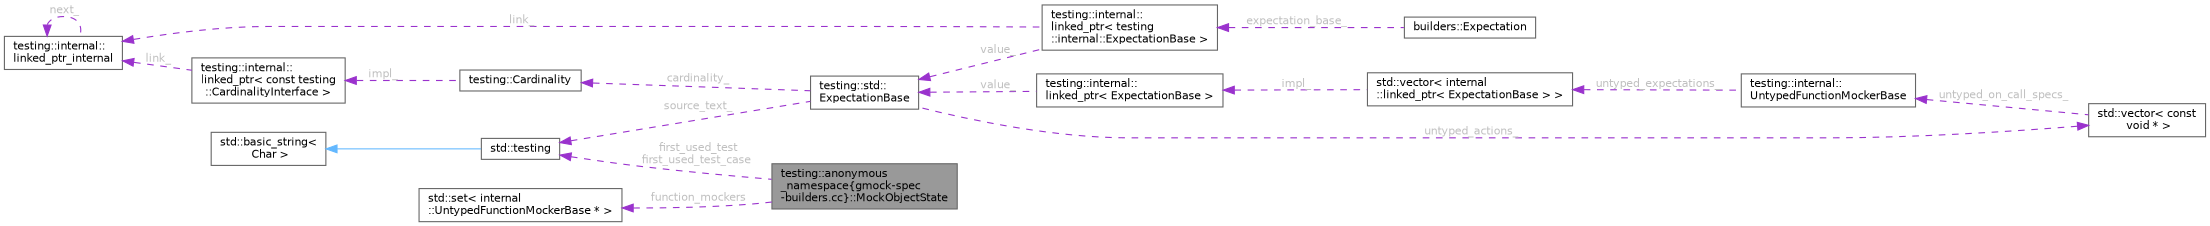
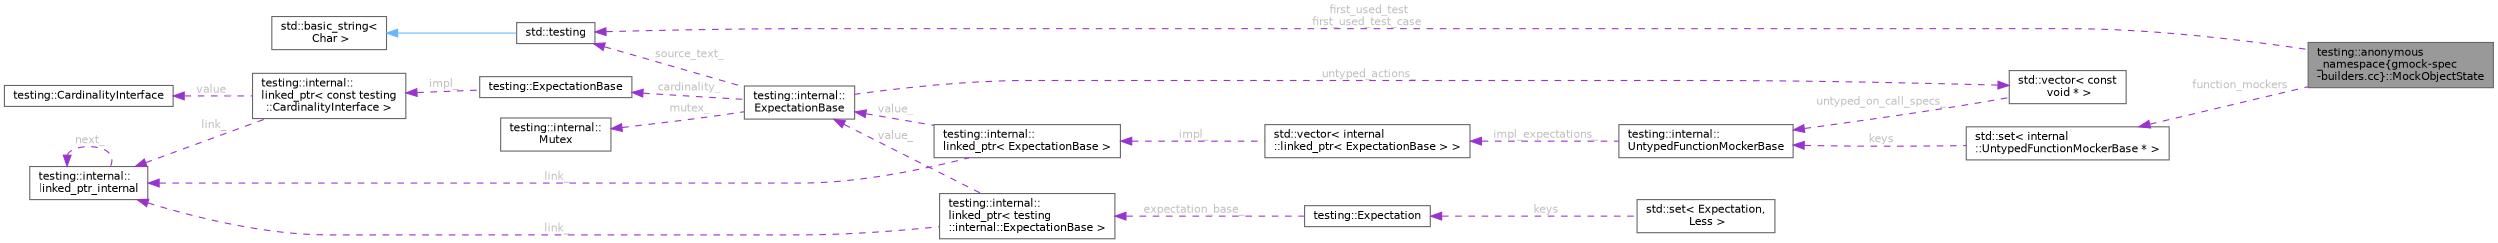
node "builders::Expectation": label "builders::Expectation" -> "testing::Expectation"
node "testing::Cardinality": label "testing::Cardinality" -> "testing::ExpectationBase"
edge "testing::internal:: UntypedFunctionMockerBase" -> "std::vector< internal ::linked_ptr< ExpectationBase > >": label " untyped_expectations_" -> " impl_expectations_"
node "testing::std:: ExpectationBase": label "testing::std:: ExpectationBase" -> "testing::internal:: ExpectationBase"
node "testing::CardinalityInterface": added
node "testing::internal:: Mutex": added
edge "std::set< internal ::UntypedFunctionMockerBase * >" -> "testing::internal:: UntypedFunctionMockerBase": added, label "keys"
edge "testing::internal:: linked_ptr< ExpectationBase >" -> "testing::internal:: linked_ptr_internal": added, label "link_"
node "std::set< Expectation, Less >": added
